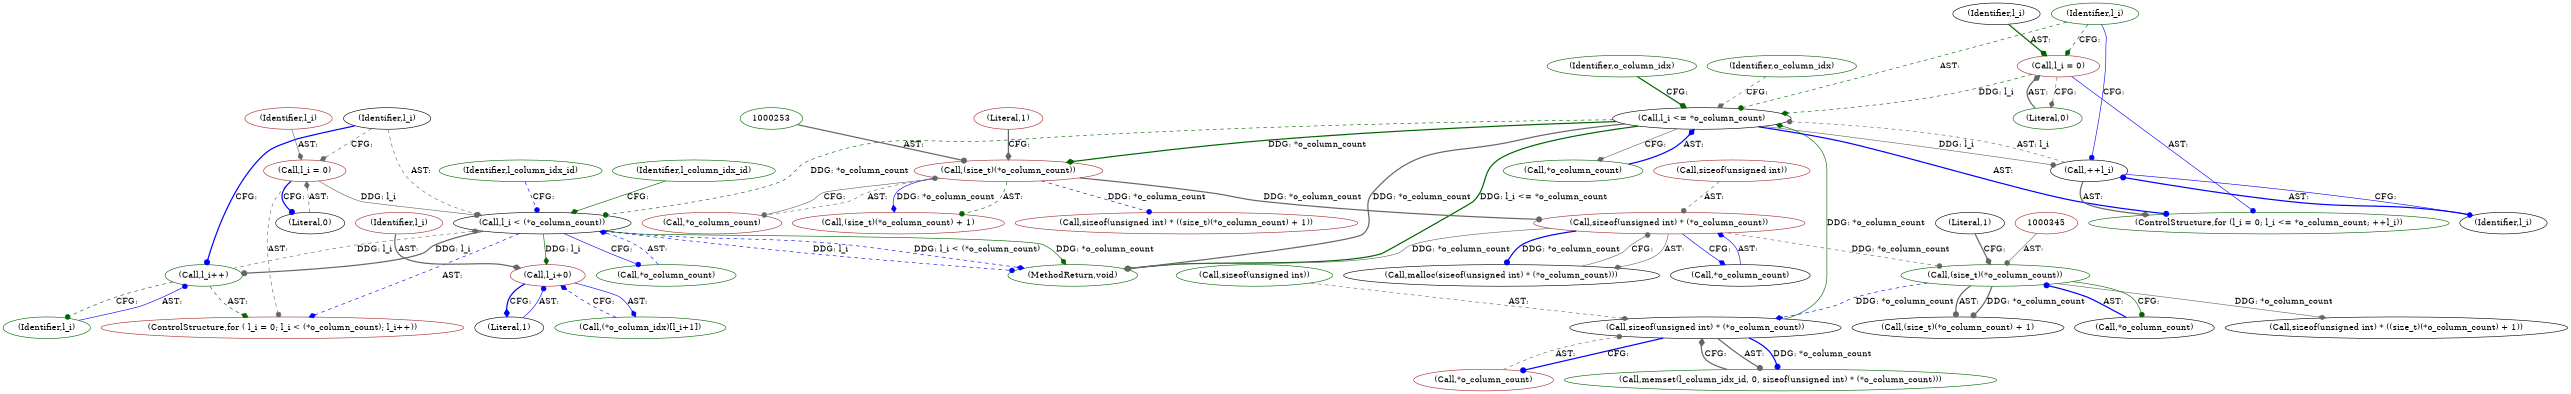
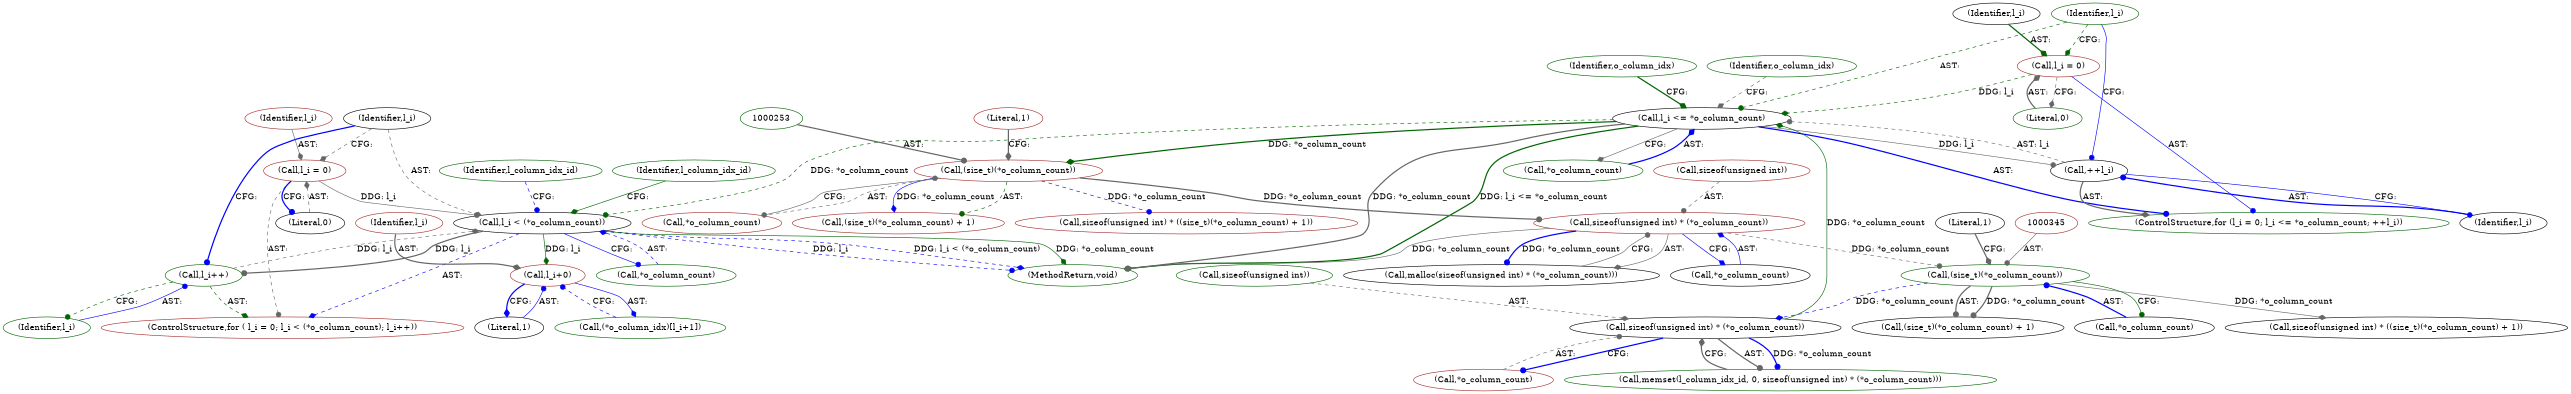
edge "(Call,(*o_column_idx)[l_i+1])" -> "(Call,l_i+0)": arrowhead diamond -> dot
